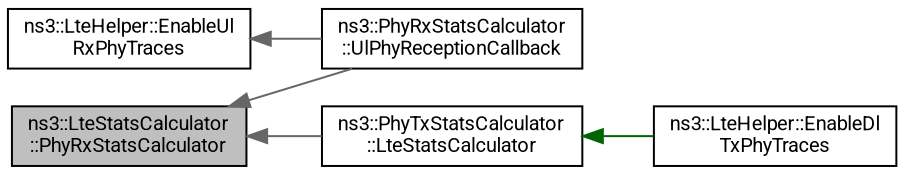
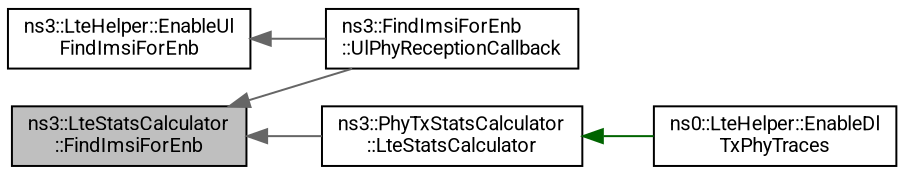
node "ns3::LteHelper::EnableUl RxPhyTraces": label "ns3::LteHelper::EnableUl RxPhyTraces" -> "ns3::LteHelper::EnableUl FindImsiForEnb"
node "ns3::PhyRxStatsCalculator ::UlPhyReceptionCallback": label "ns3::PhyRxStatsCalculator ::UlPhyReceptionCallback" -> "ns3::FindImsiForEnb ::UlPhyReceptionCallback"
node "ns3::LteStatsCalculator ::PhyRxStatsCalculator": label "ns3::LteStatsCalculator ::PhyRxStatsCalculator" -> "ns3::LteStatsCalculator ::FindImsiForEnb"
node "ns3::LteHelper::EnableDl TxPhyTraces": label "ns3::LteHelper::EnableDl TxPhyTraces" -> "ns0::LteHelper::EnableDl TxPhyTraces"
